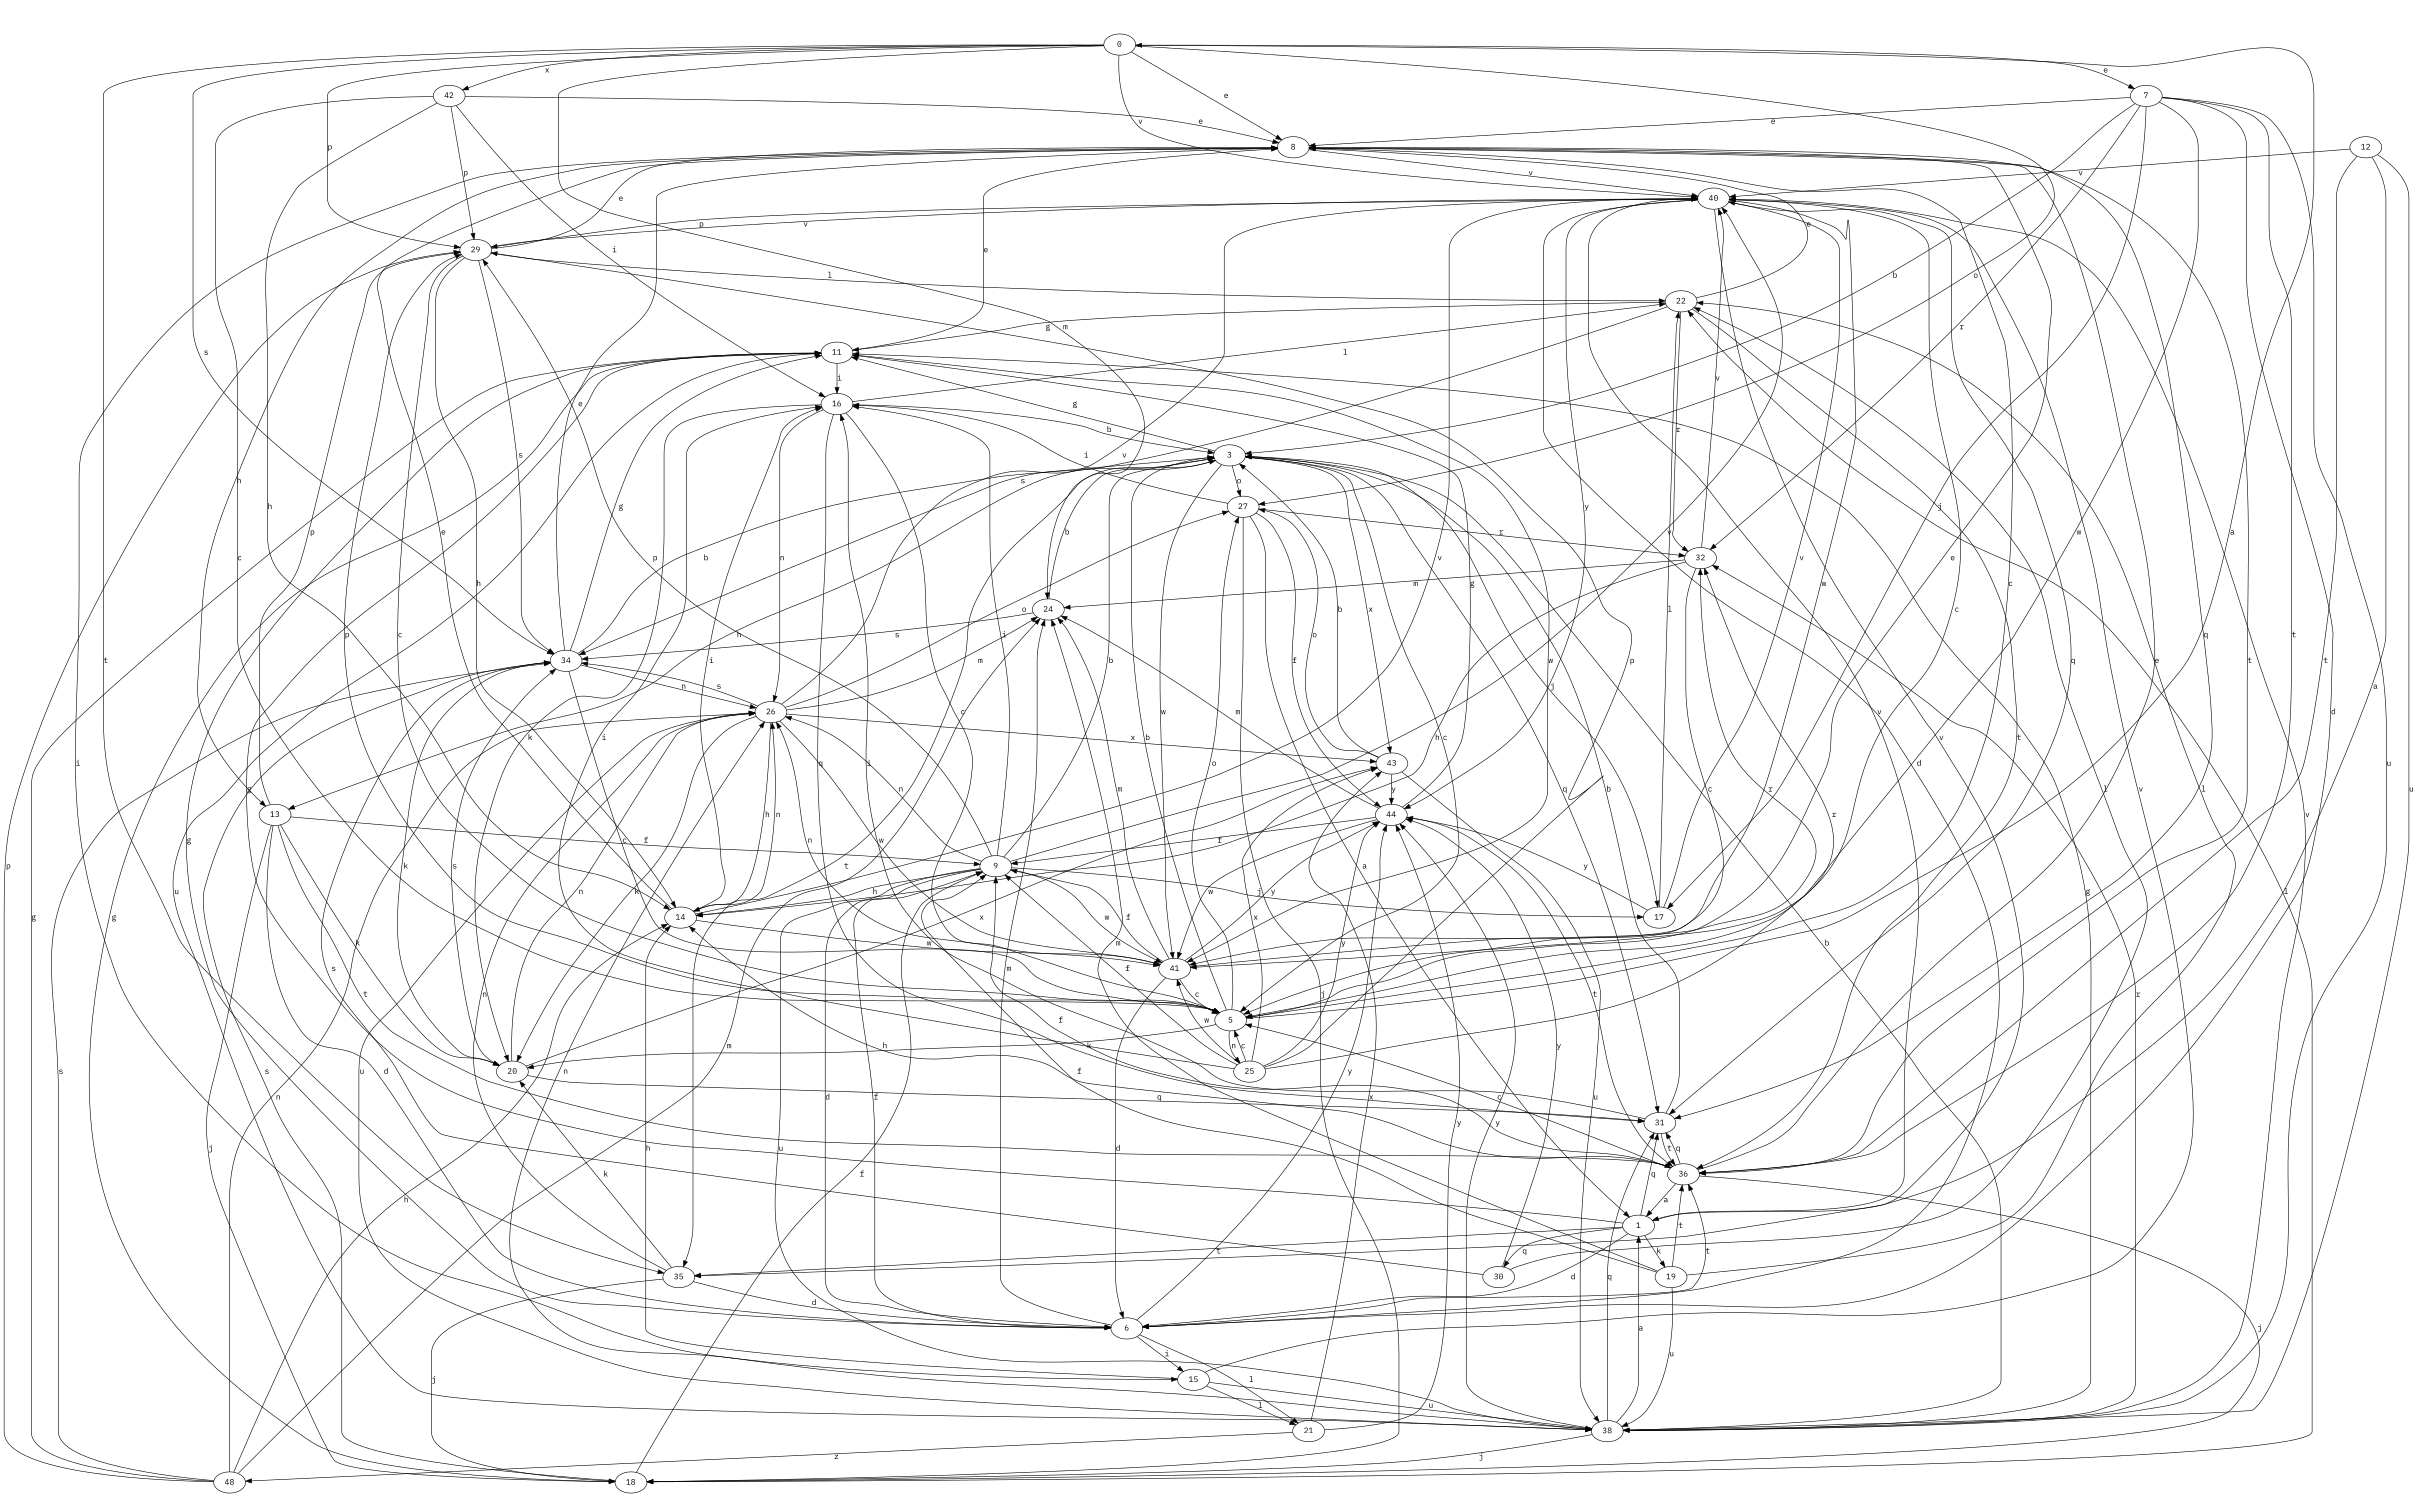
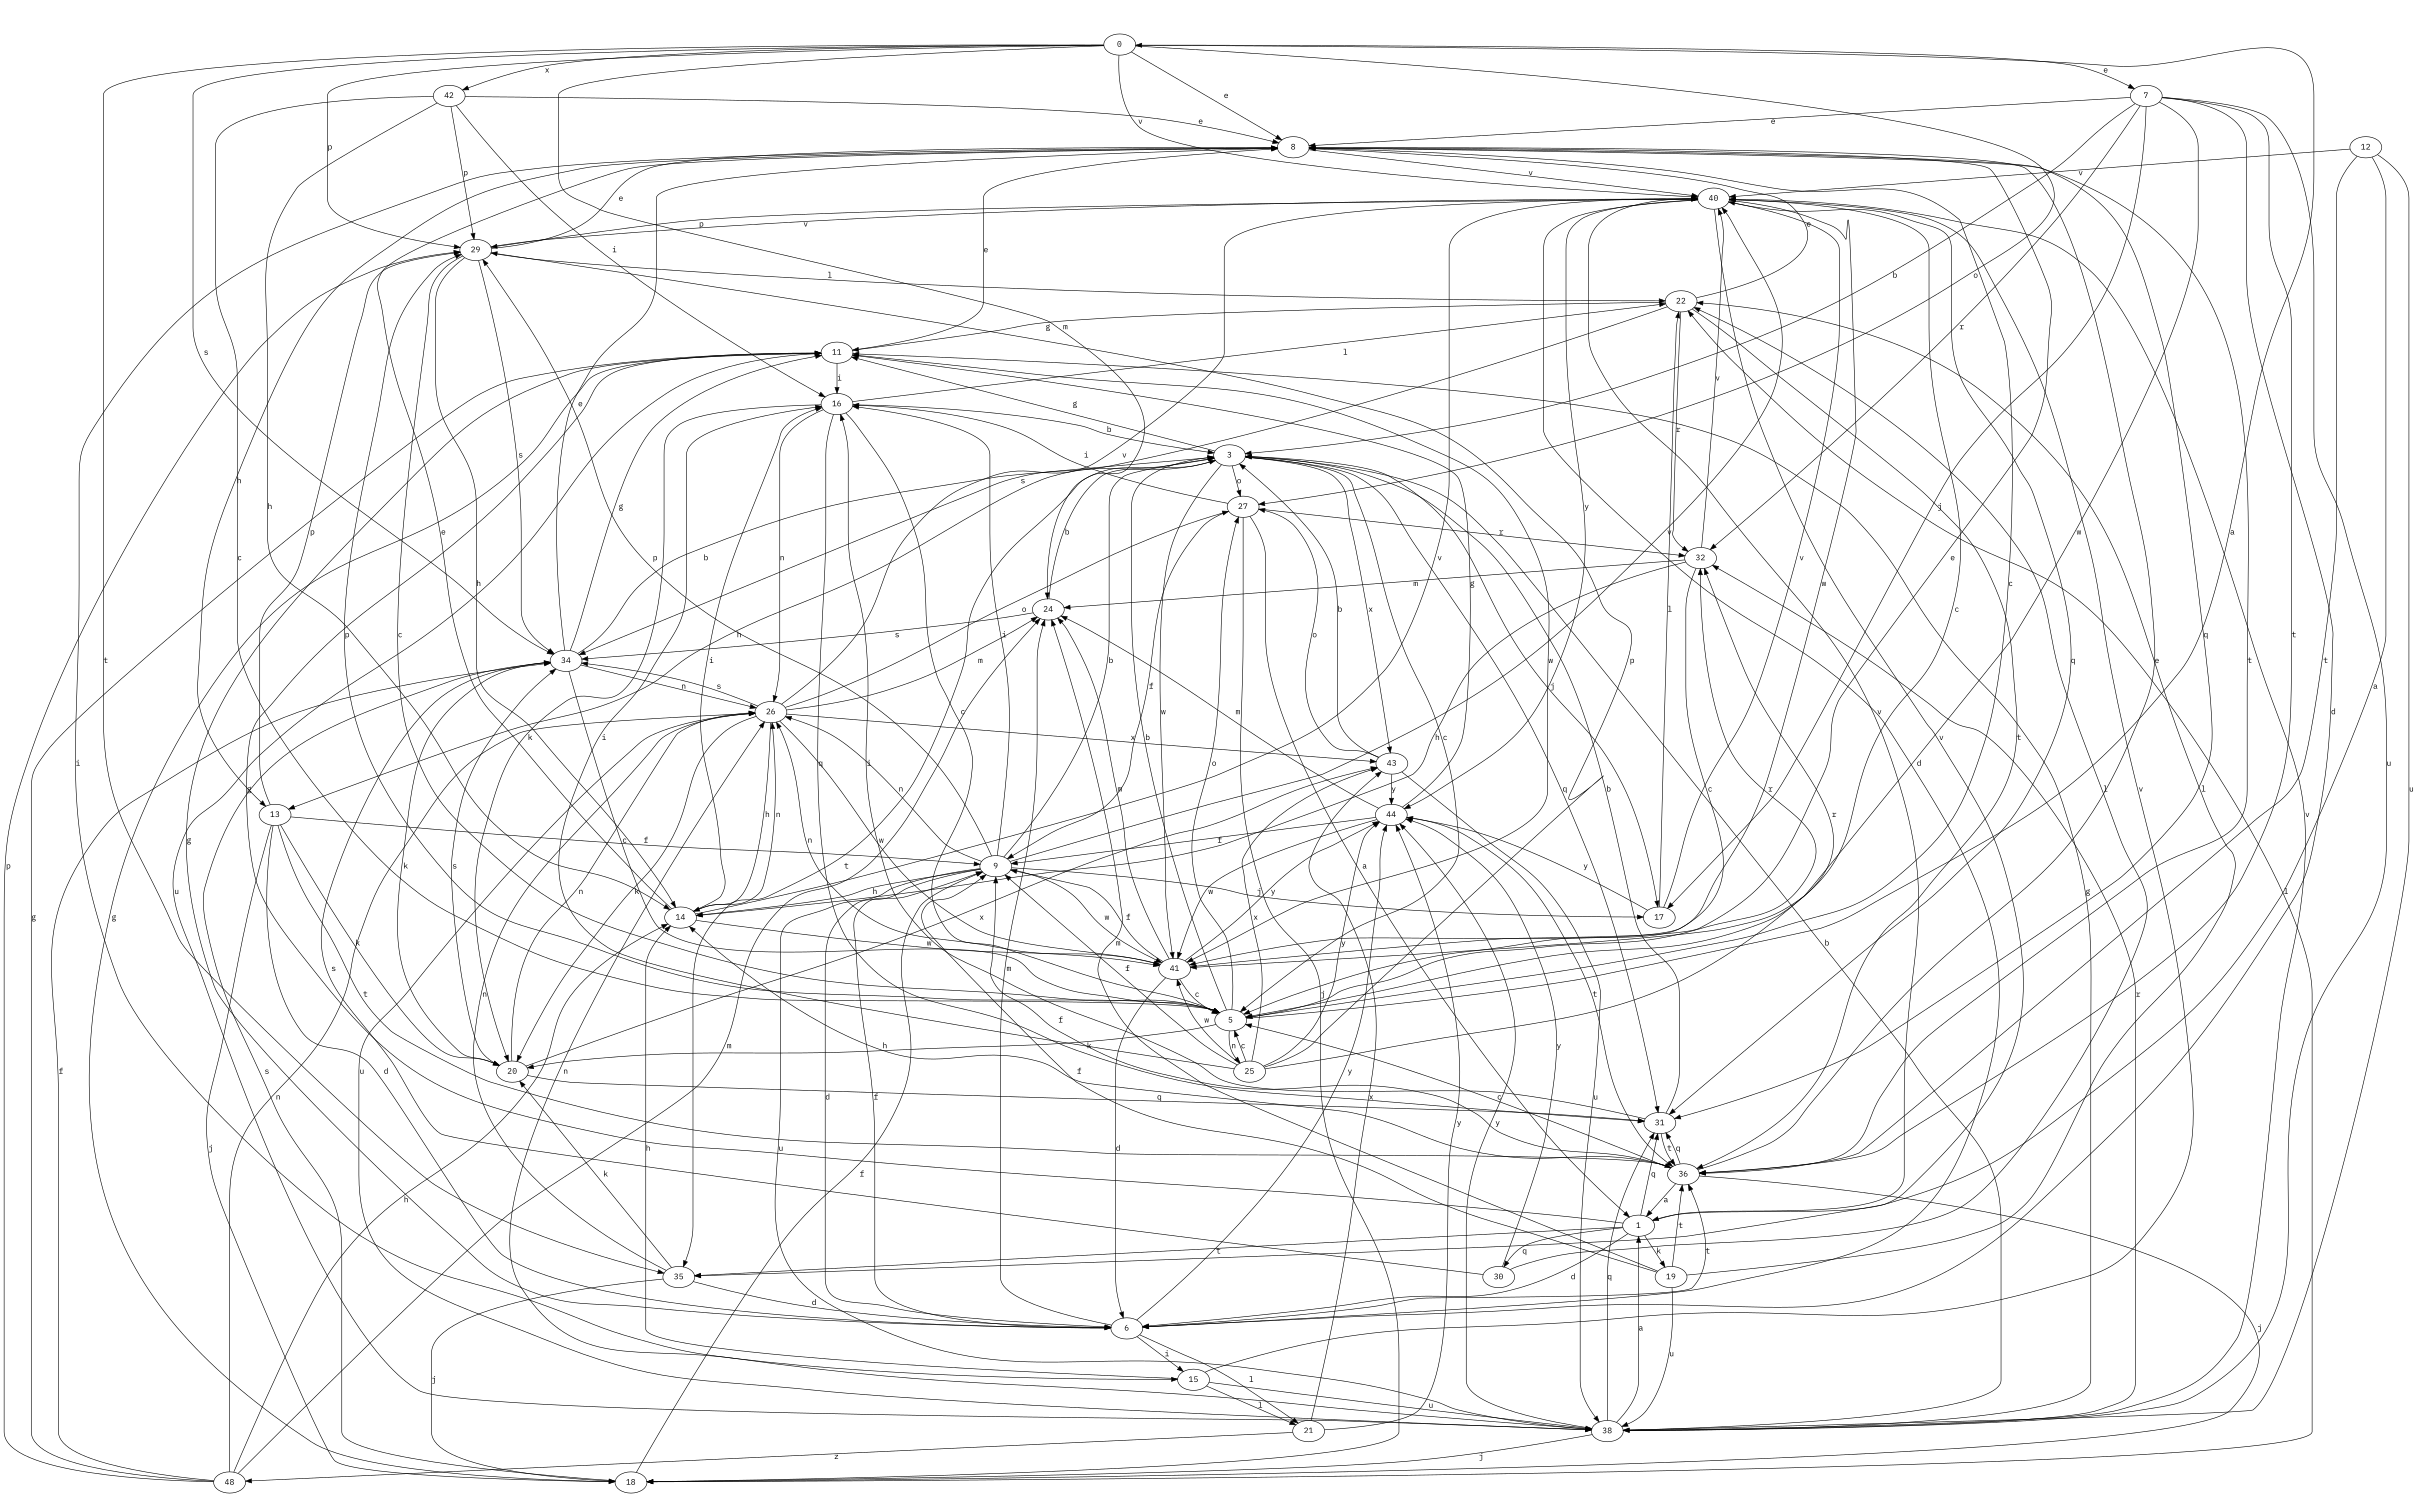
edge "27" -> "44": now "27" -> "9"
edge "48" -> "34": label "s" -> "f"
